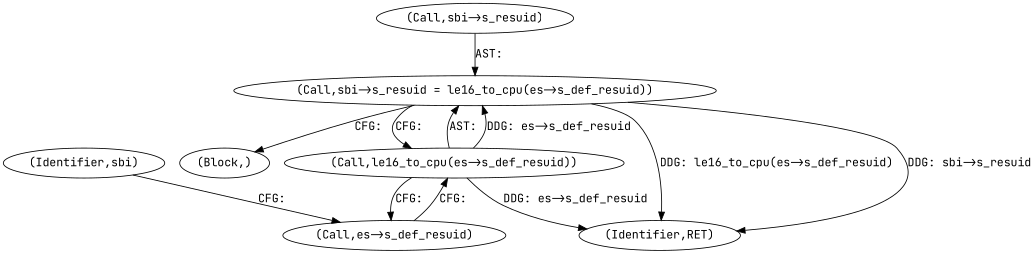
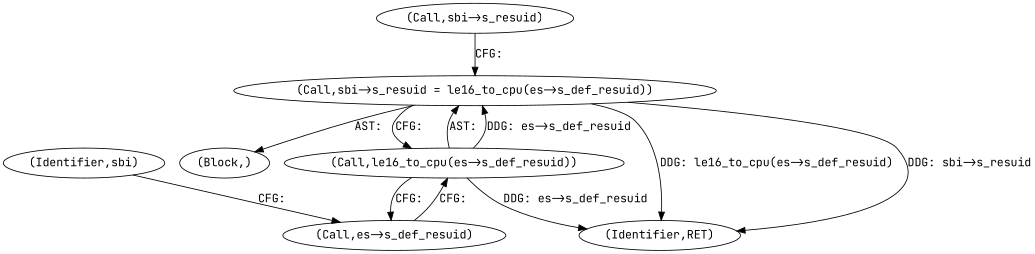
edge "(Call,sbi->s_resuid)" -> "(Call,sbi->s_resuid = le16_to_cpu(es->s_def_resuid))": label "AST: " -> "CFG: "
edge "(Call,sbi->s_resuid = le16_to_cpu(es->s_def_resuid))" -> "(Block,)": label "CFG: " -> "AST: "
